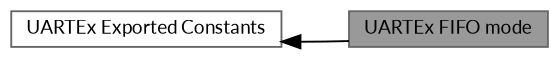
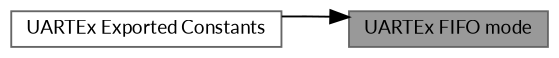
edge "UARTEx FIFO mode" -> "UARTEx Exported Constants": reversed
